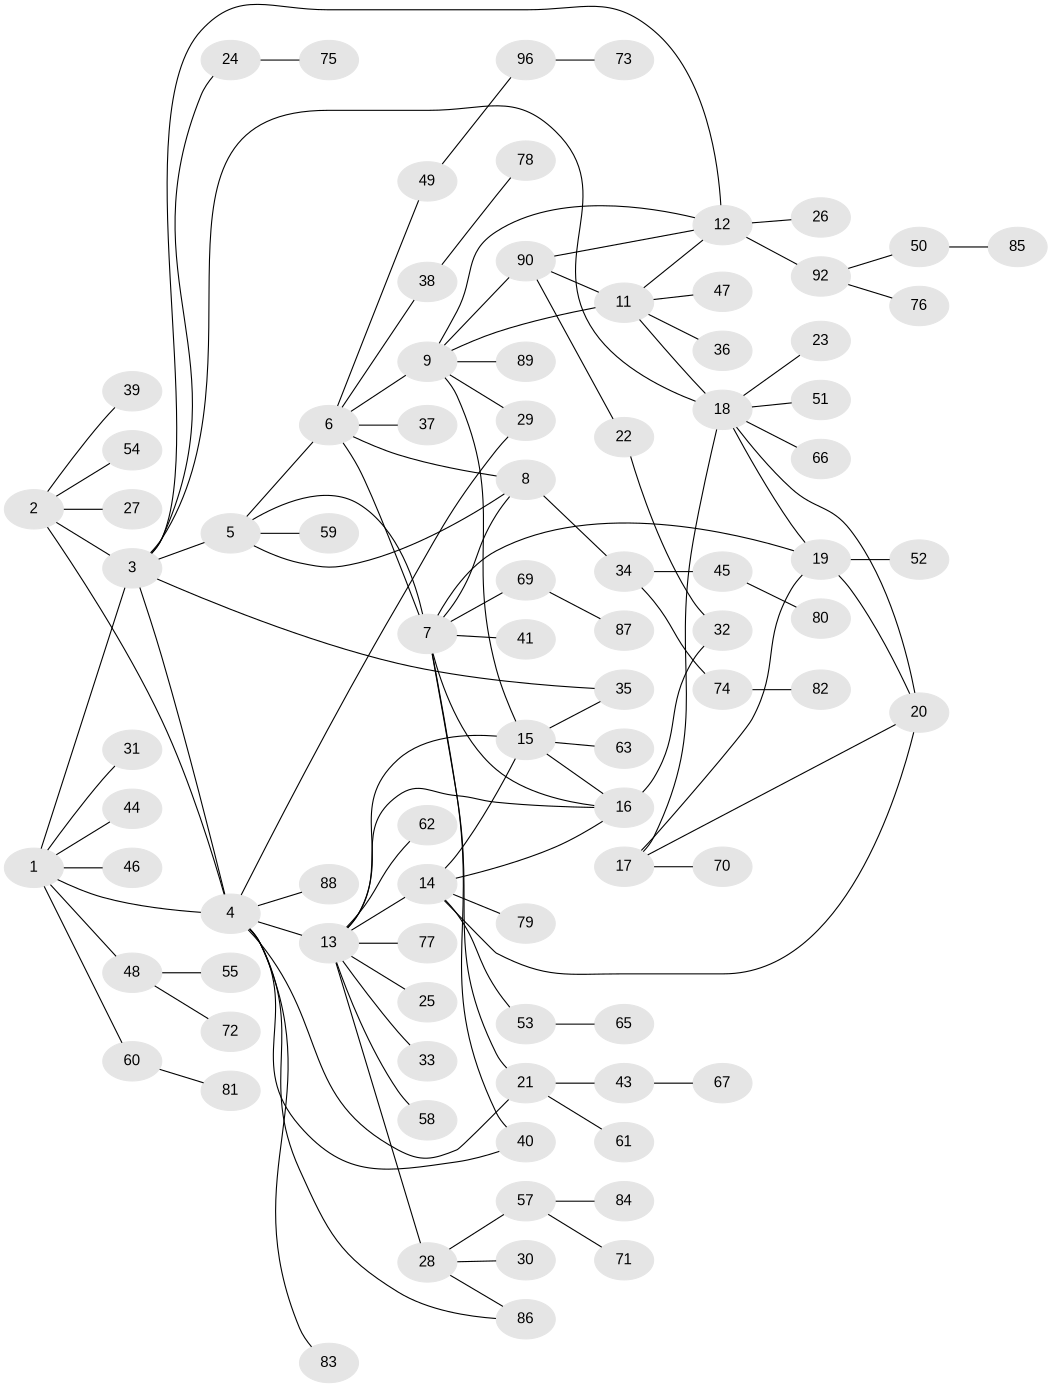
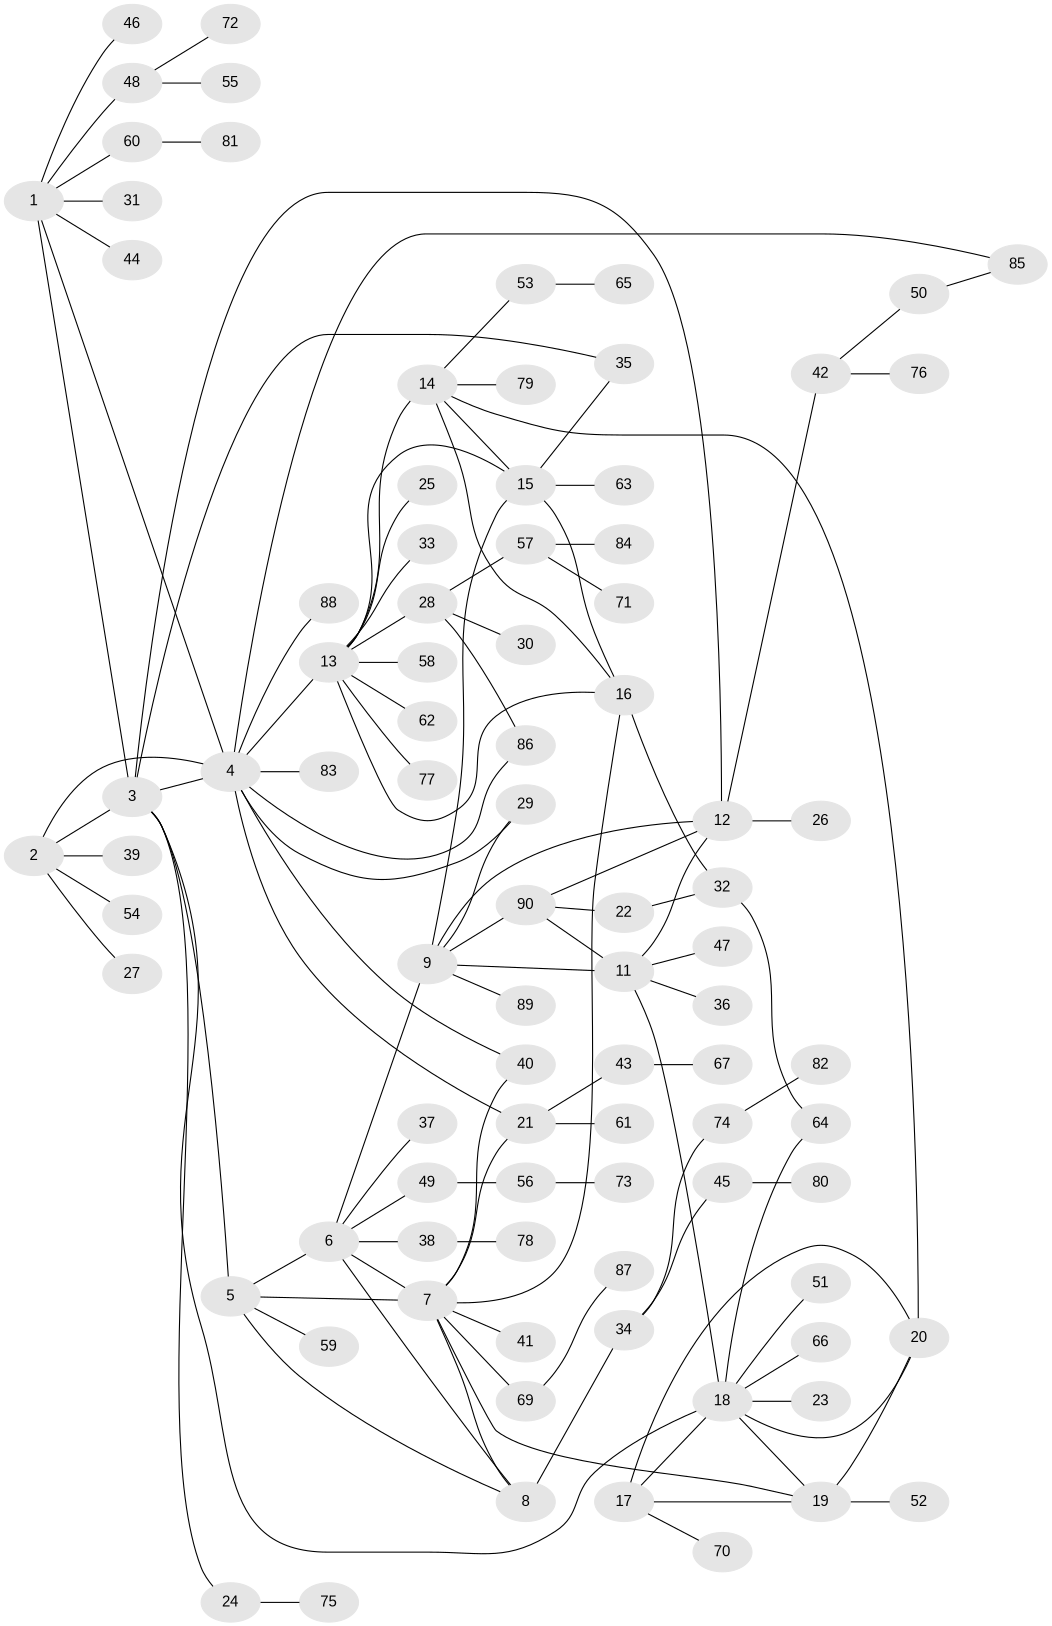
node "96": label "96" -> "56"
edge "85" -- "4": added
node "92": label "92" -> "42"
node "64": added
